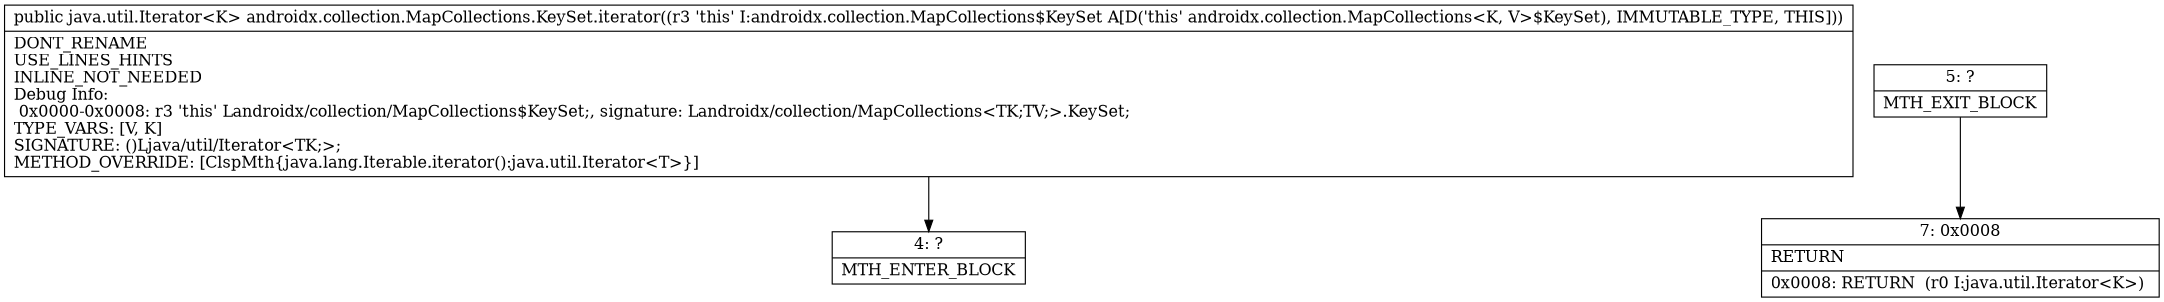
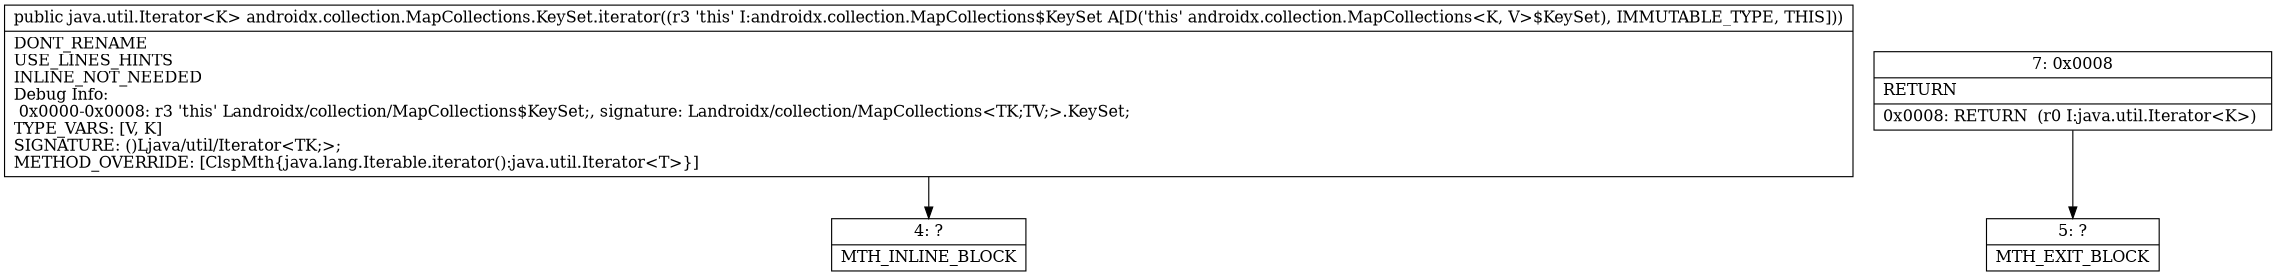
edge "5: ?" -> "7: 0x0008": reversed
node "4: ?": text "MTH_ENTER_BLOCK" -> "MTH_INLINE_BLOCK"
